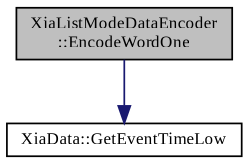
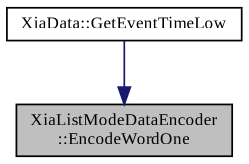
edge "XiaListModeDataEncoder ::EncodeWordOne" -> "XiaData::GetEventTimeLow": reversed
